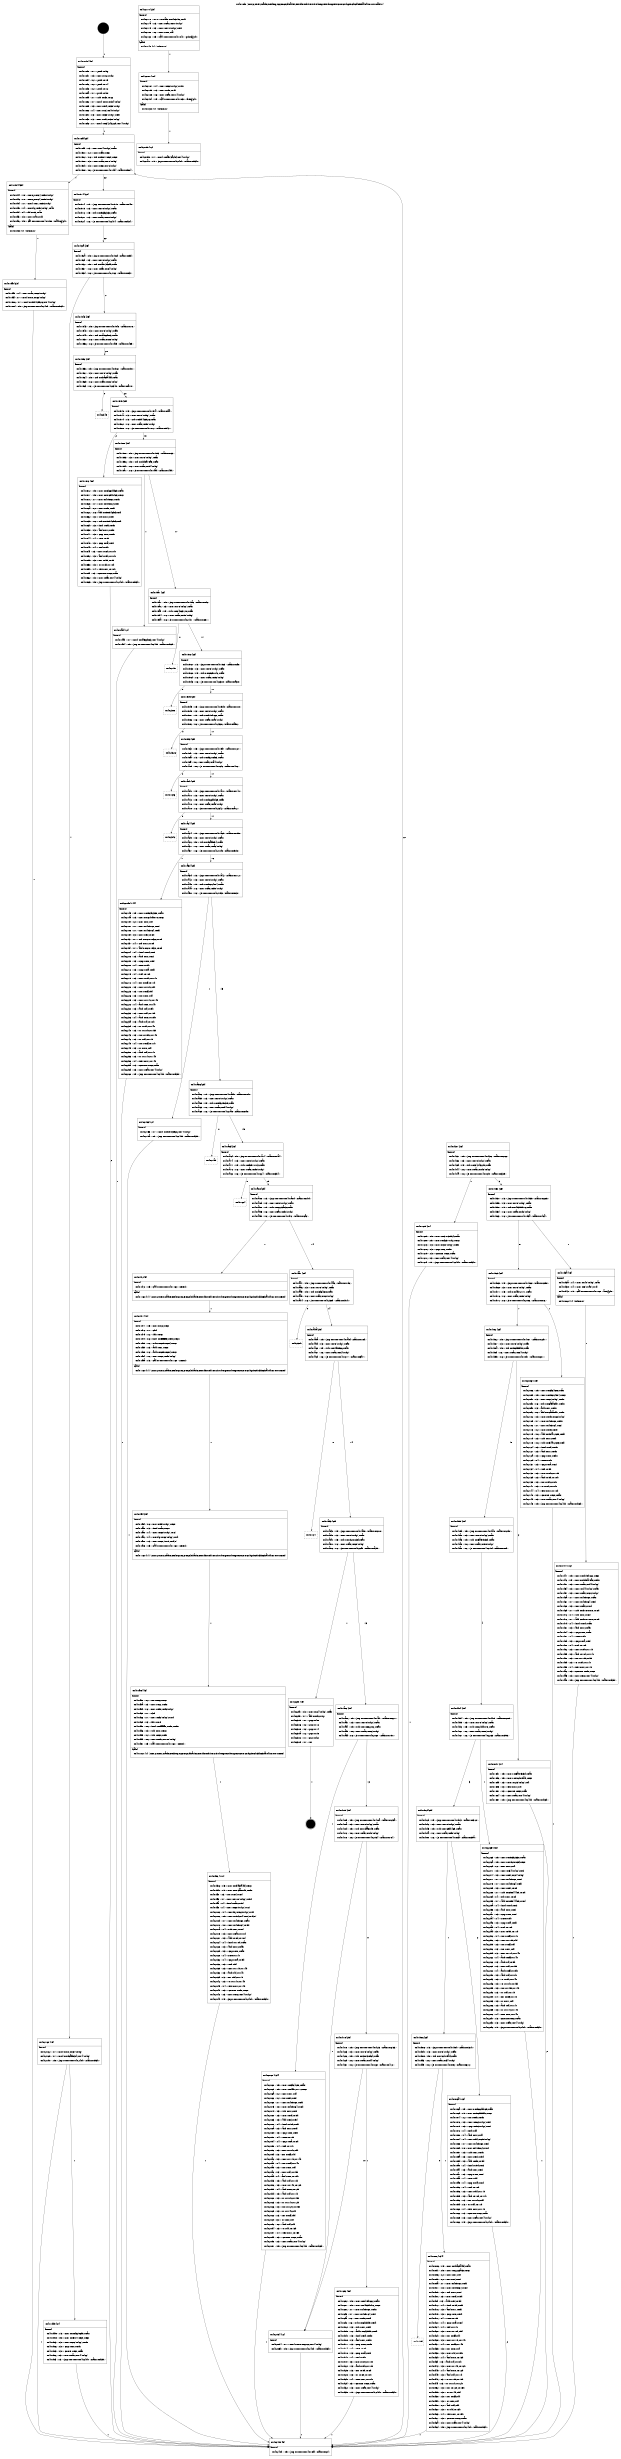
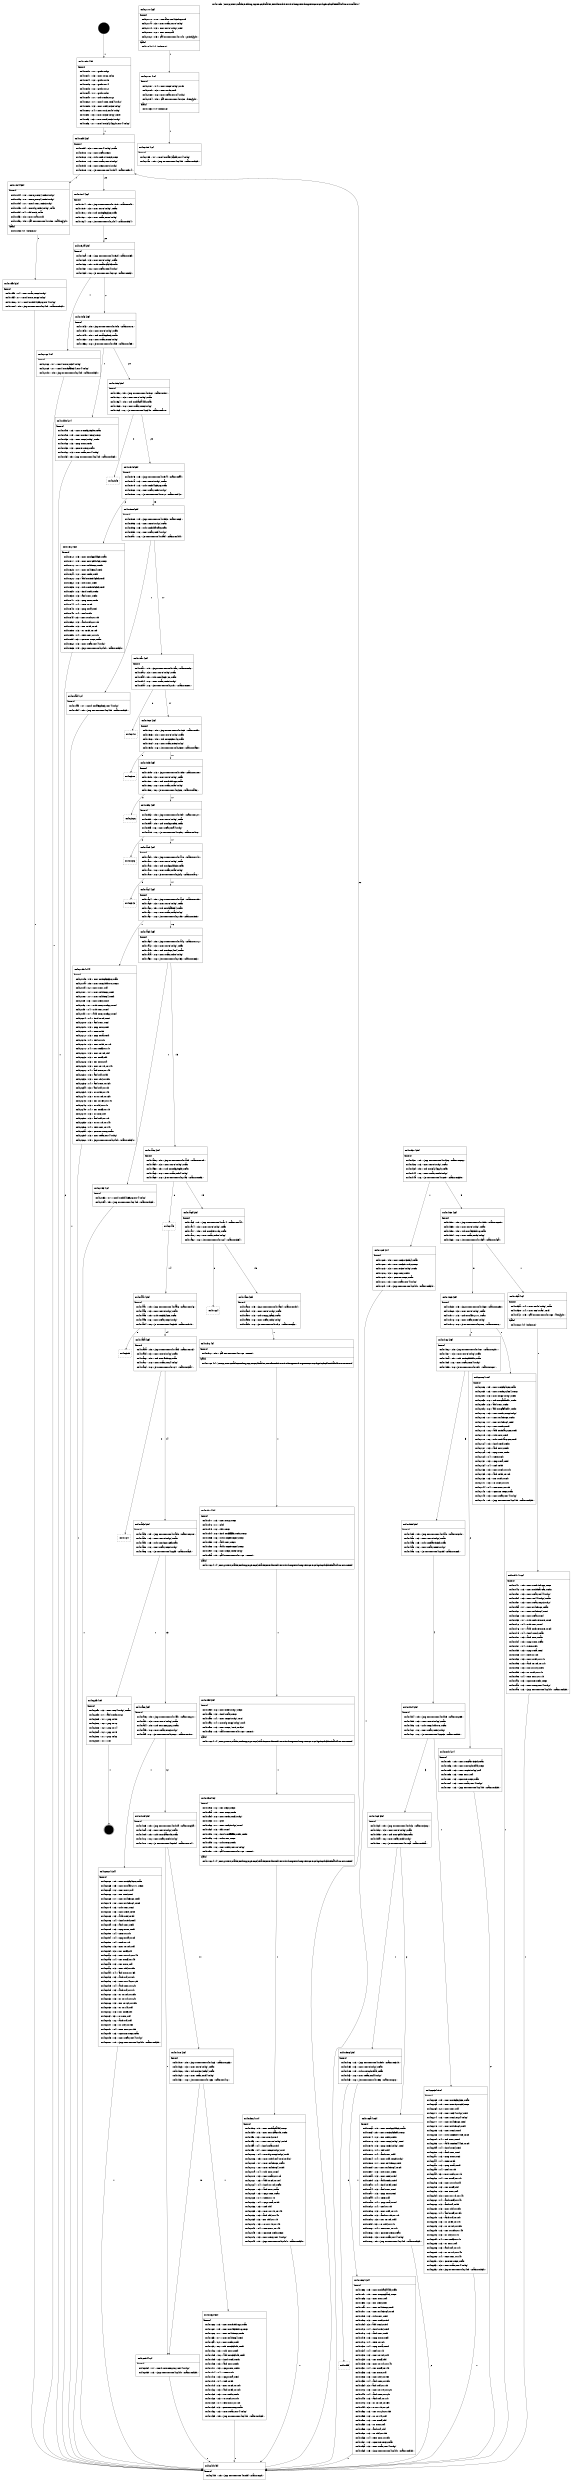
edge "0x401a88 [25]" -> "0x401aa1 [25]": now "0x4021a5" -> "0x401aa1 [25]"
edge "0x4021c2 [19]" -> "0x401db9 [27]": now "0x401943 [25]" -> "0x401db9 [27]"
